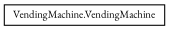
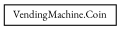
node "VendingMachine.VendingMachine": label "VendingMachine.VendingMachine" -> "VendingMachine.Coin"
